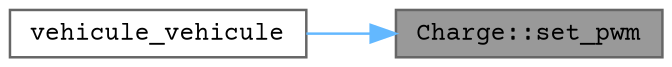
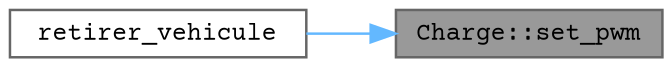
node "vehicule_vehicule": label "vehicule_vehicule" -> "retirer_vehicule"
